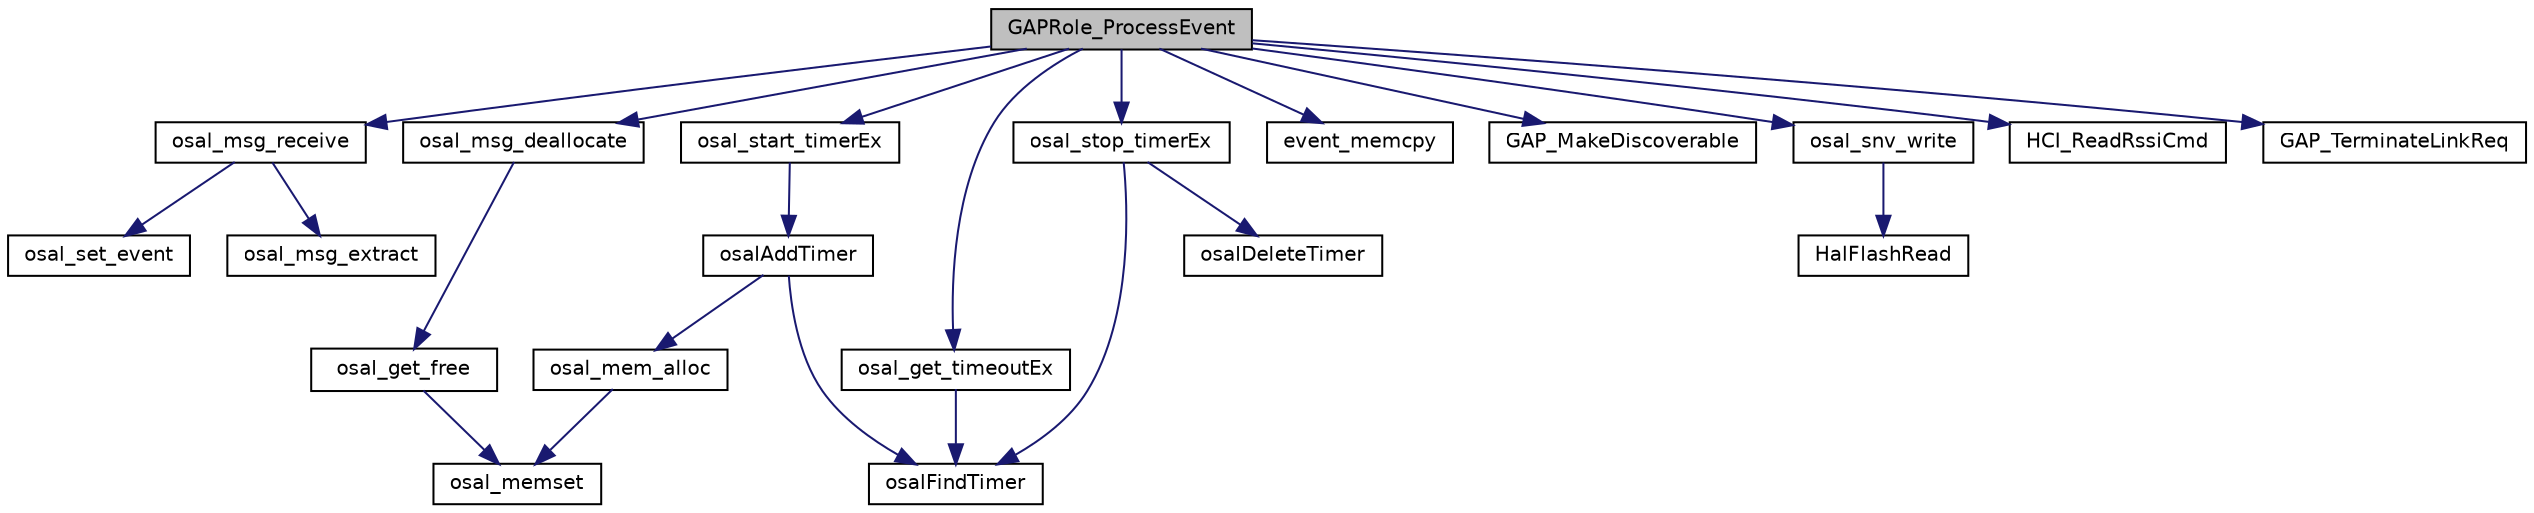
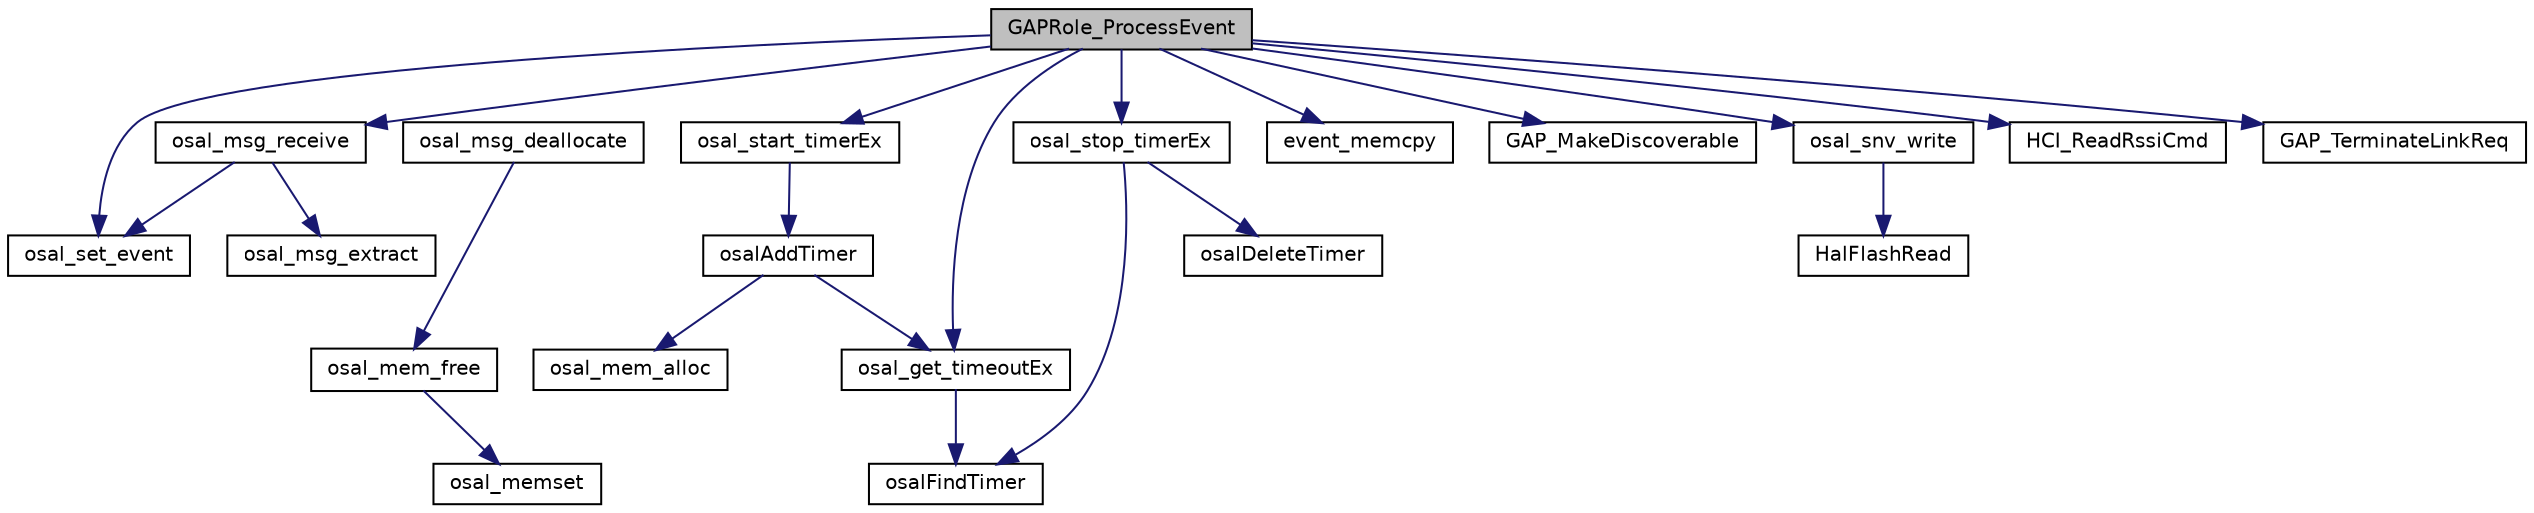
edge "GAPRole_ProcessEvent" -> "osal_msg_deallocate": now "GAPRole_ProcessEvent" -> "osal_set_event"
node "osal_get_free": label "osal_get_free" -> "osal_mem_free"
edge "osalAddTimer" -> "osalFindTimer": now "osalAddTimer" -> "osal_get_timeoutEx"
edge "osal_mem_alloc" -> "osal_memset": removed
